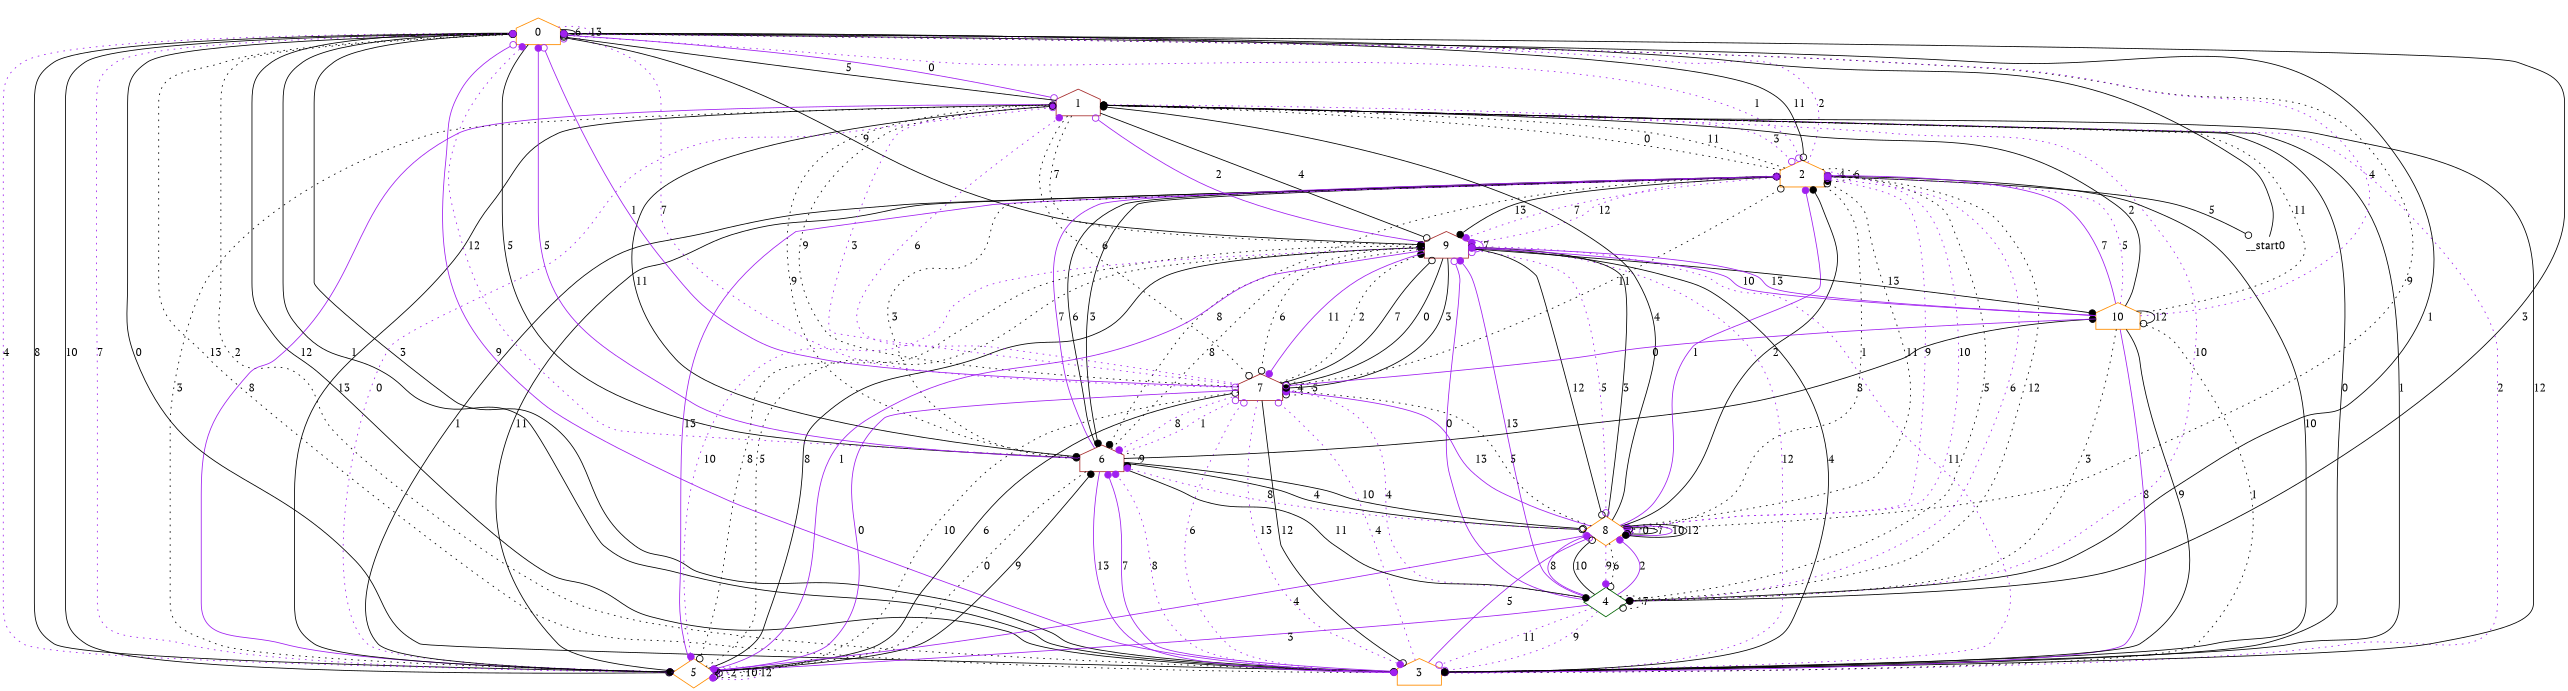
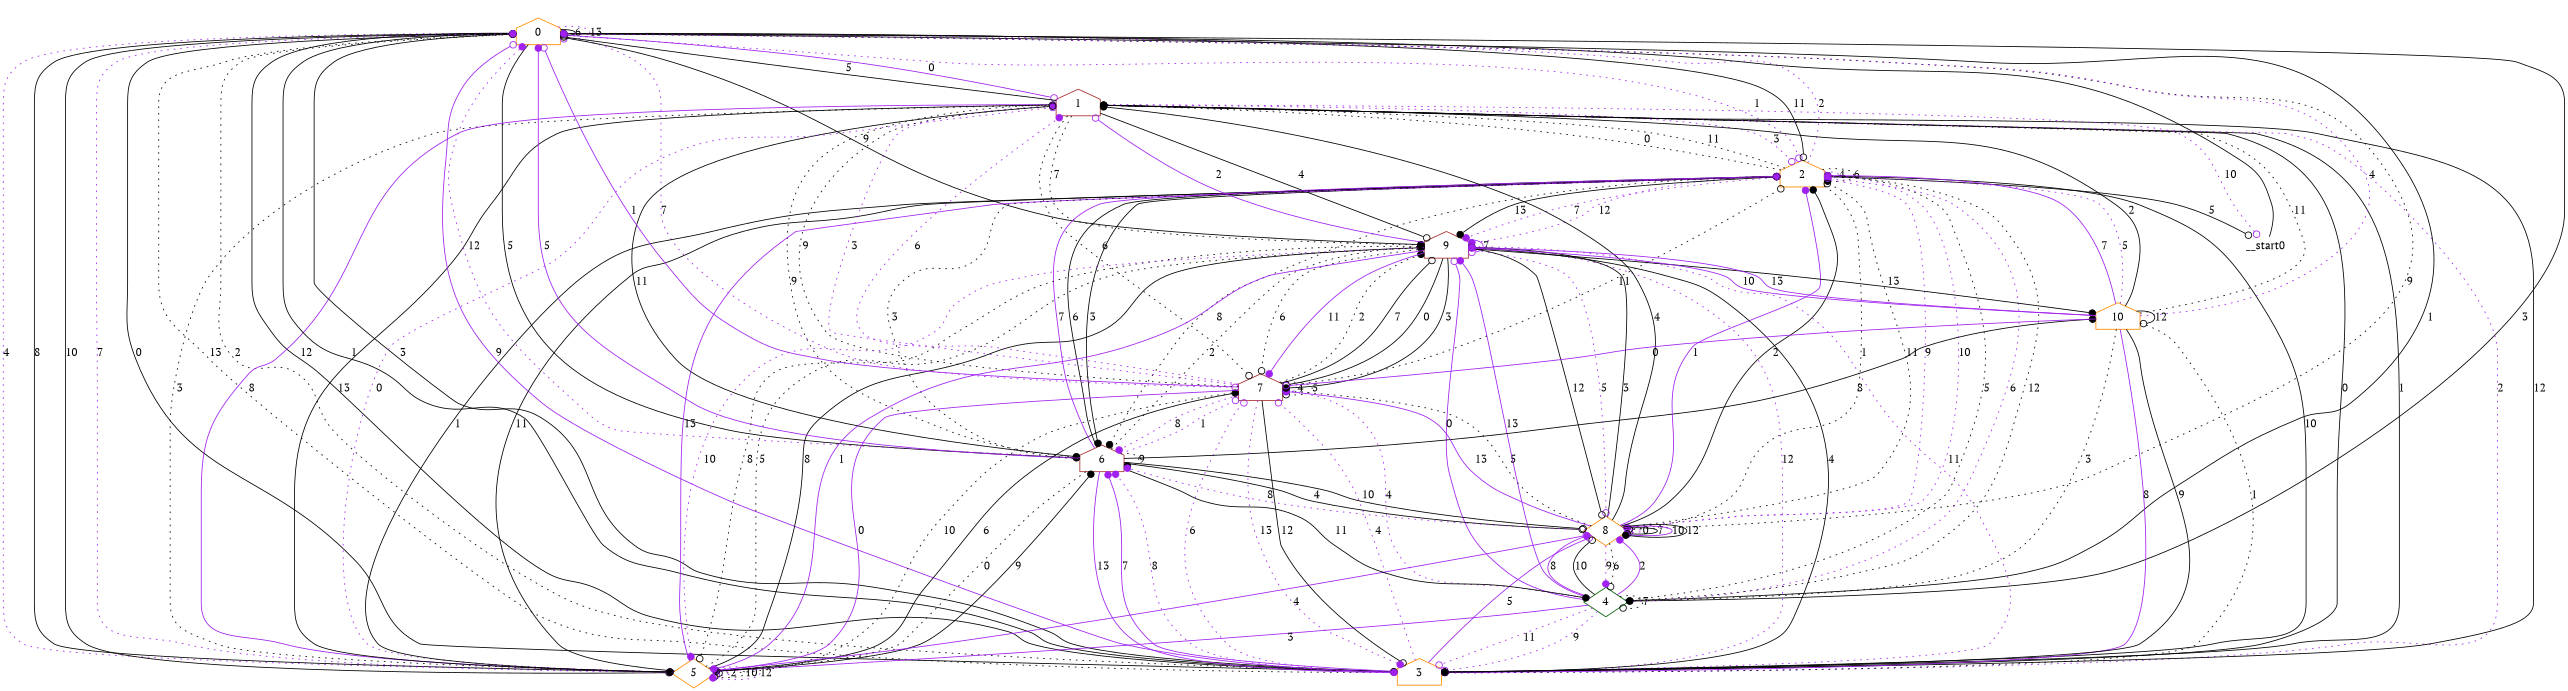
edge "1" -> "4": now "1" -> "__start0"
edge "6" -> "9": label "8" -> "2"
edge "5" -> "7": arrowhead odot -> dot
